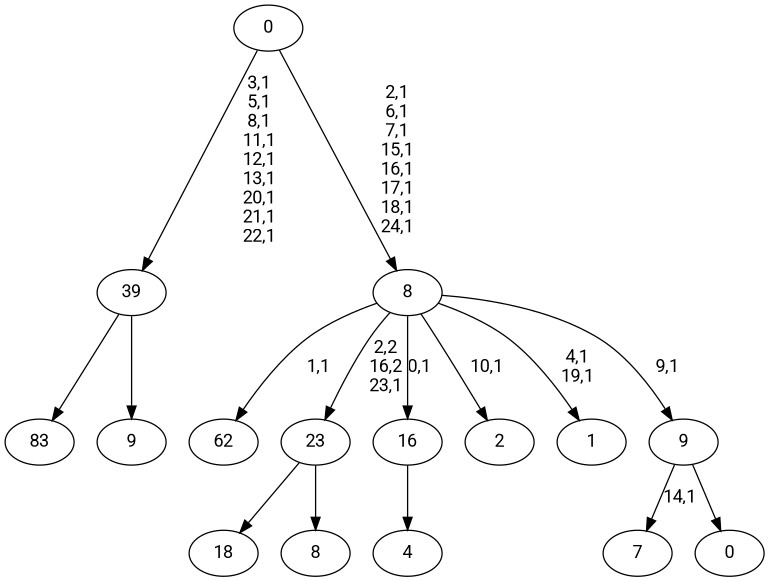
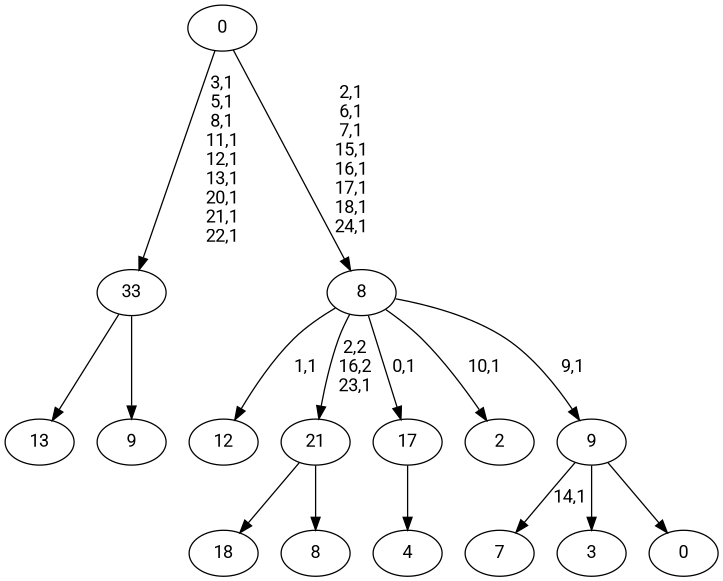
node "39": label "39" -> "33"
node "83": label "83" -> "13"
node "62": label "62" -> "12"
node "23": label "23" -> "21"
node "16": label "16" -> "17"
node "1": removed
node "3": added
